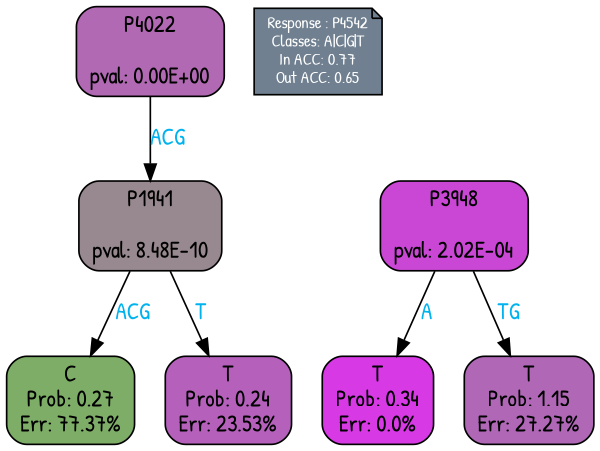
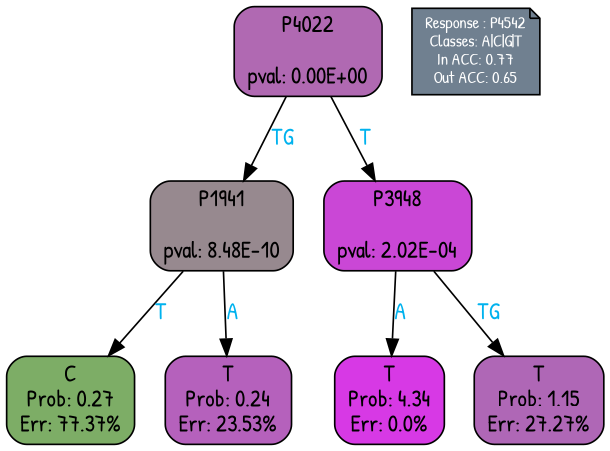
edge "P4022 pval: 0.00E+00" -> "P3948 pval: 2.02E-04": added, label "T"
edge "P4022 pval: 0.00E+00" -> "P1941 pval: 8.48E-10": label "ACG" -> "TG"
edge "P1941 pval: 8.48E-10" -> "C Prob: 0.27 Err: 77.37%": label "ACG" -> "T"
edge "P1941 pval: 8.48E-10" -> "T Prob: 0.24 Err: 23.53%": label "T" -> "A"
node "T Prob: 0.34 Err: 0.0%": label "T Prob: 0.34 Err: 0.0%" -> "T Prob: 4.34 Err: 0.0%"
